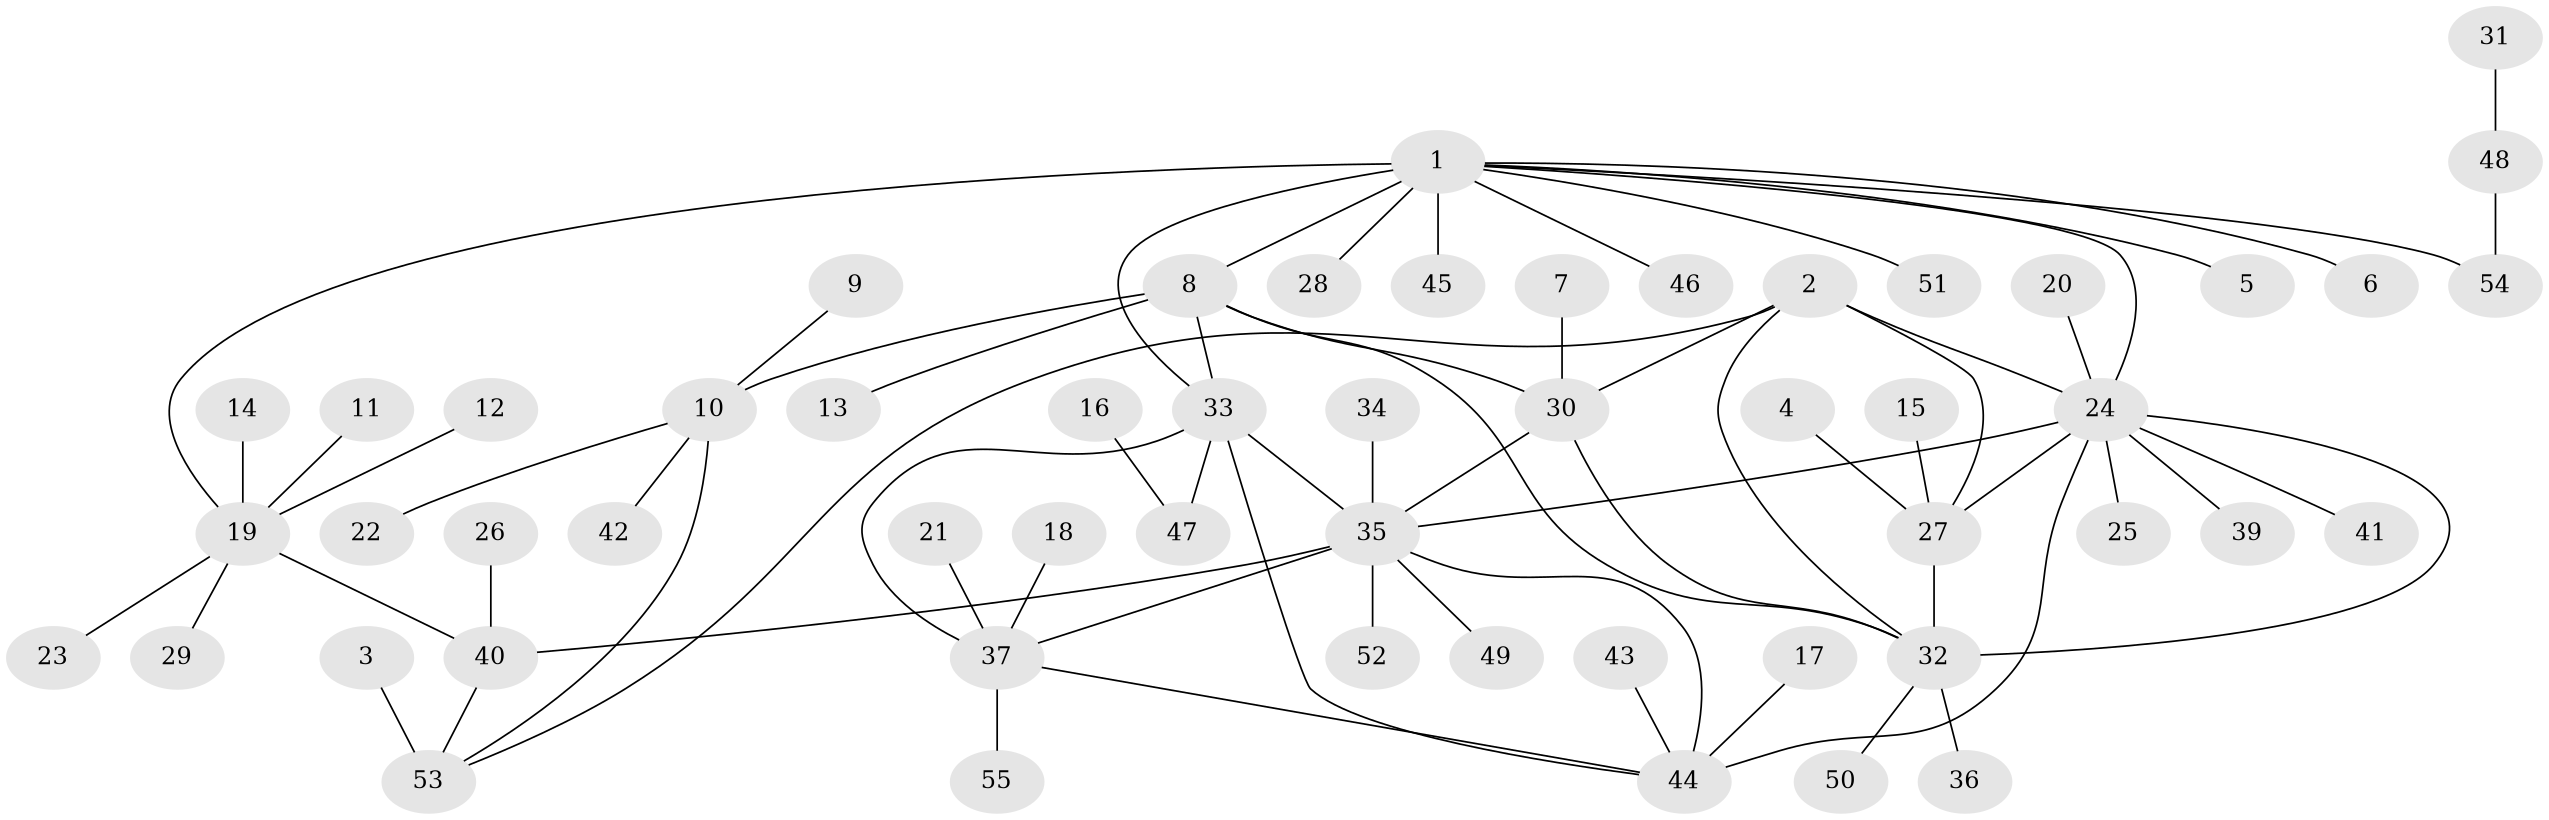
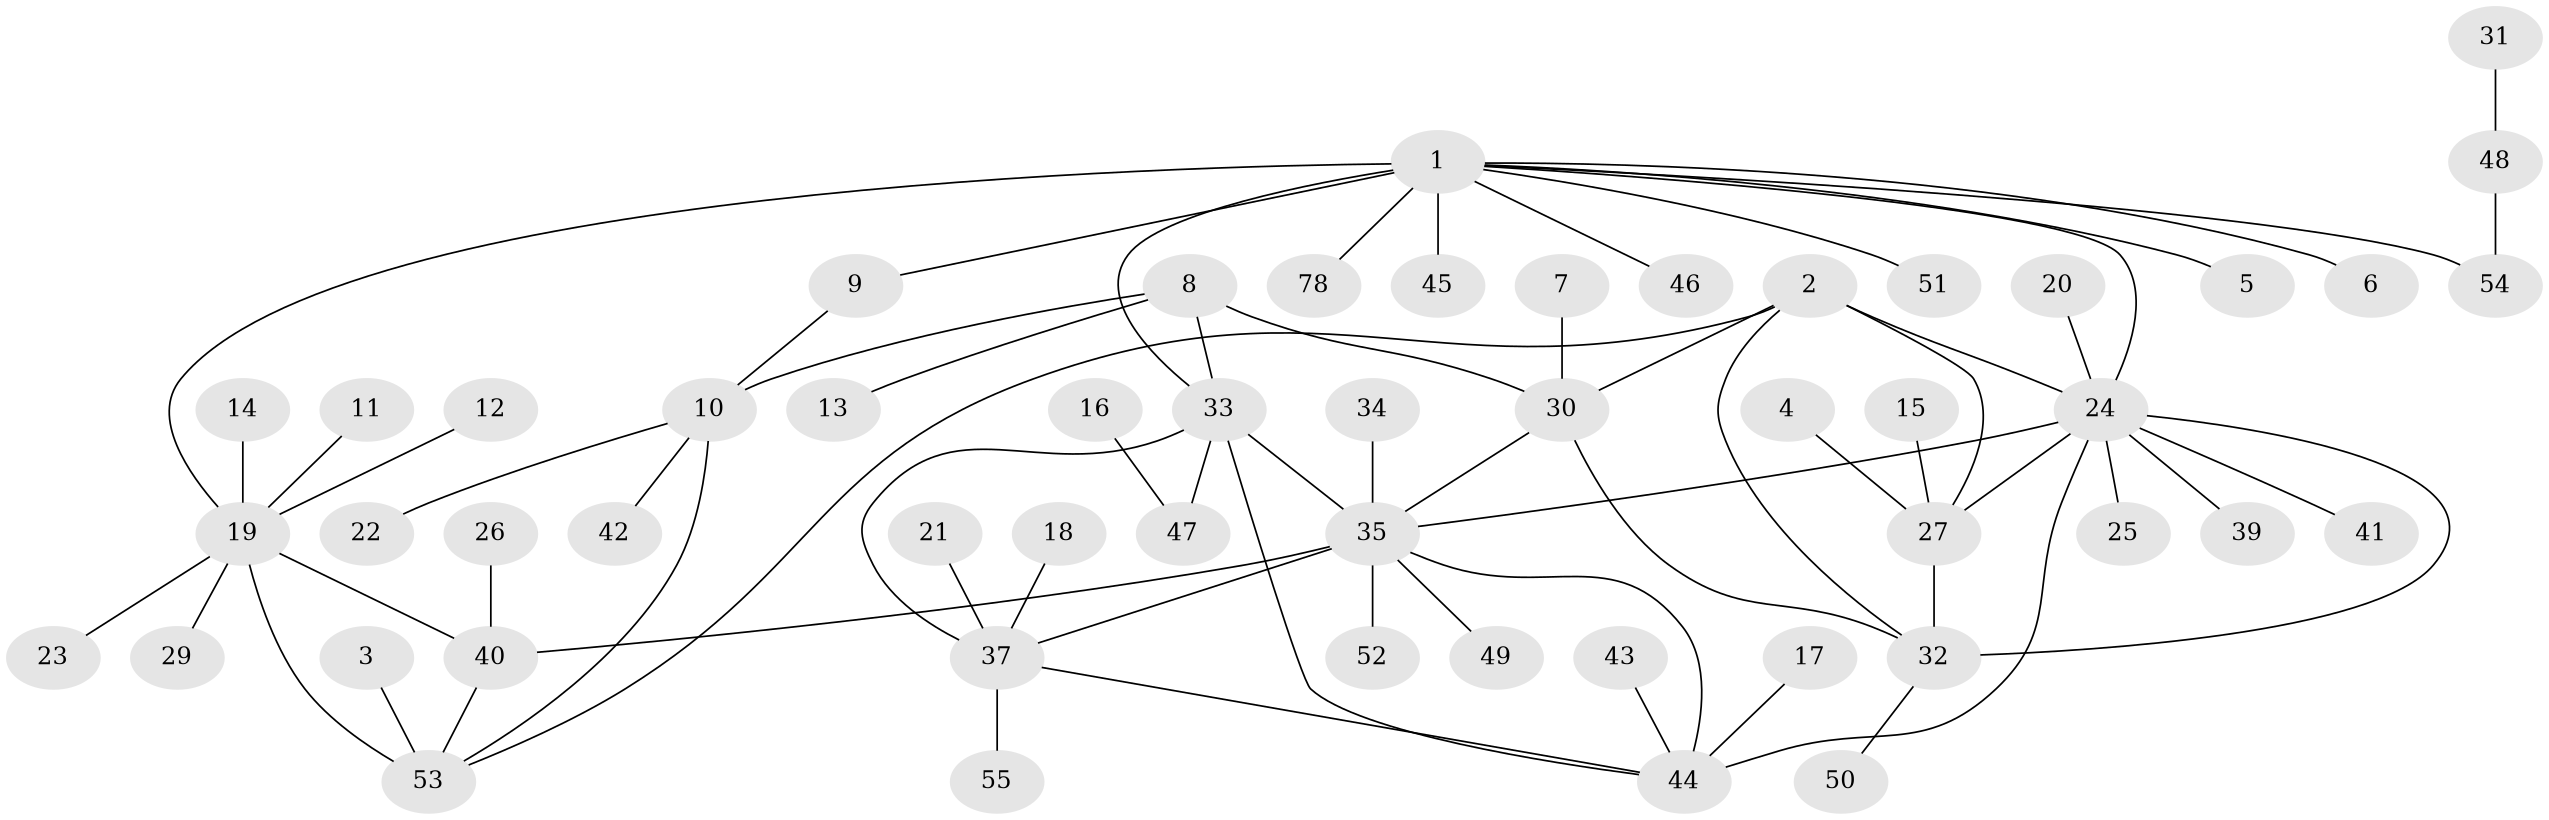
edge "1" -- "8": now "1" -- "9"
node "28": label "28" -> "78"
edge "8" -- "32": removed
edge "19" -- "53": added
node "36": removed
